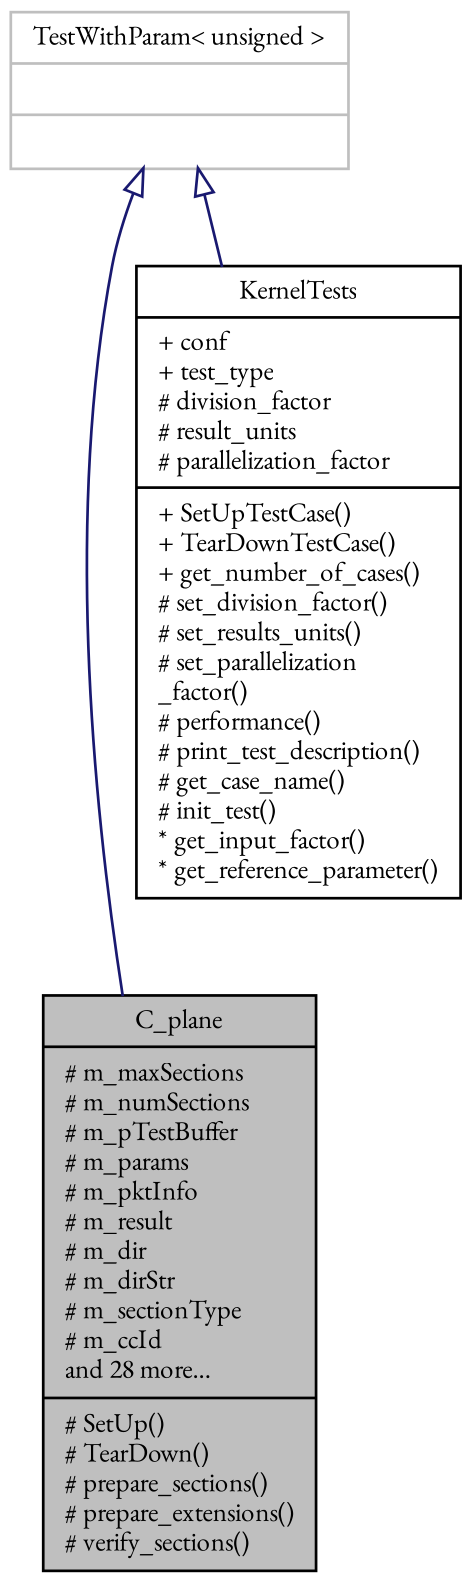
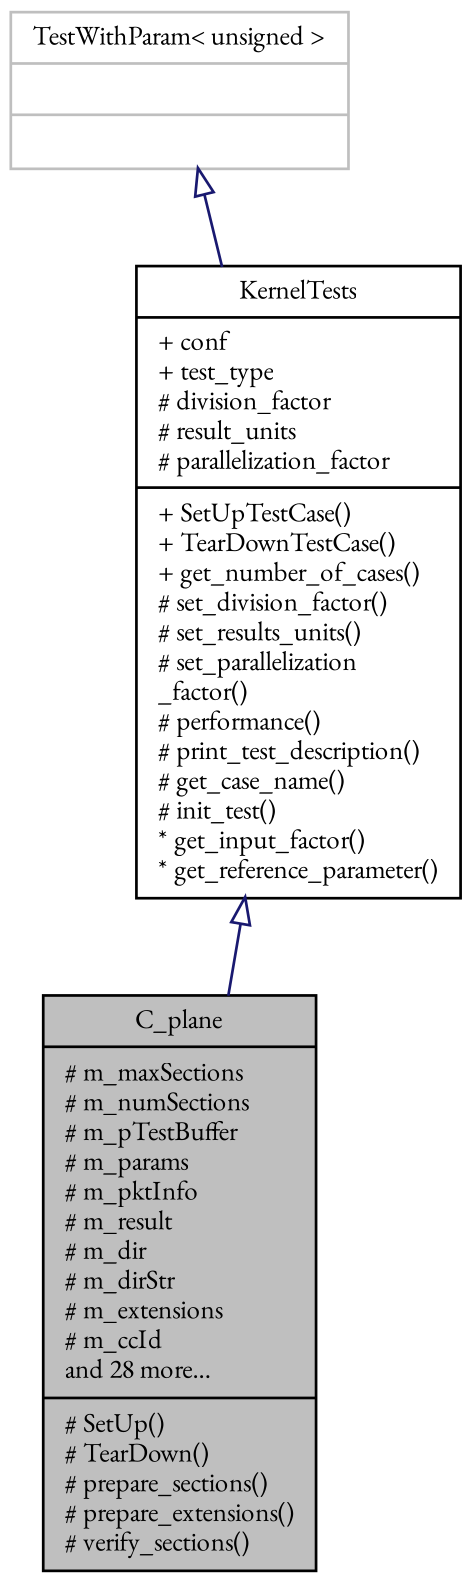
edge "C_plane" -> "TestWithParam< unsigned >": now "C_plane" -> "KernelTests"
node "C_plane": text "# m_sectionType" -> "# m_extensions"
